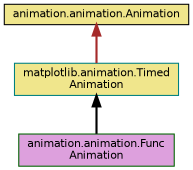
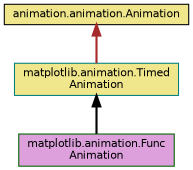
node "animation.animation.Func Animation": label "animation.animation.Func Animation" -> "matplotlib.animation.Func Animation"
